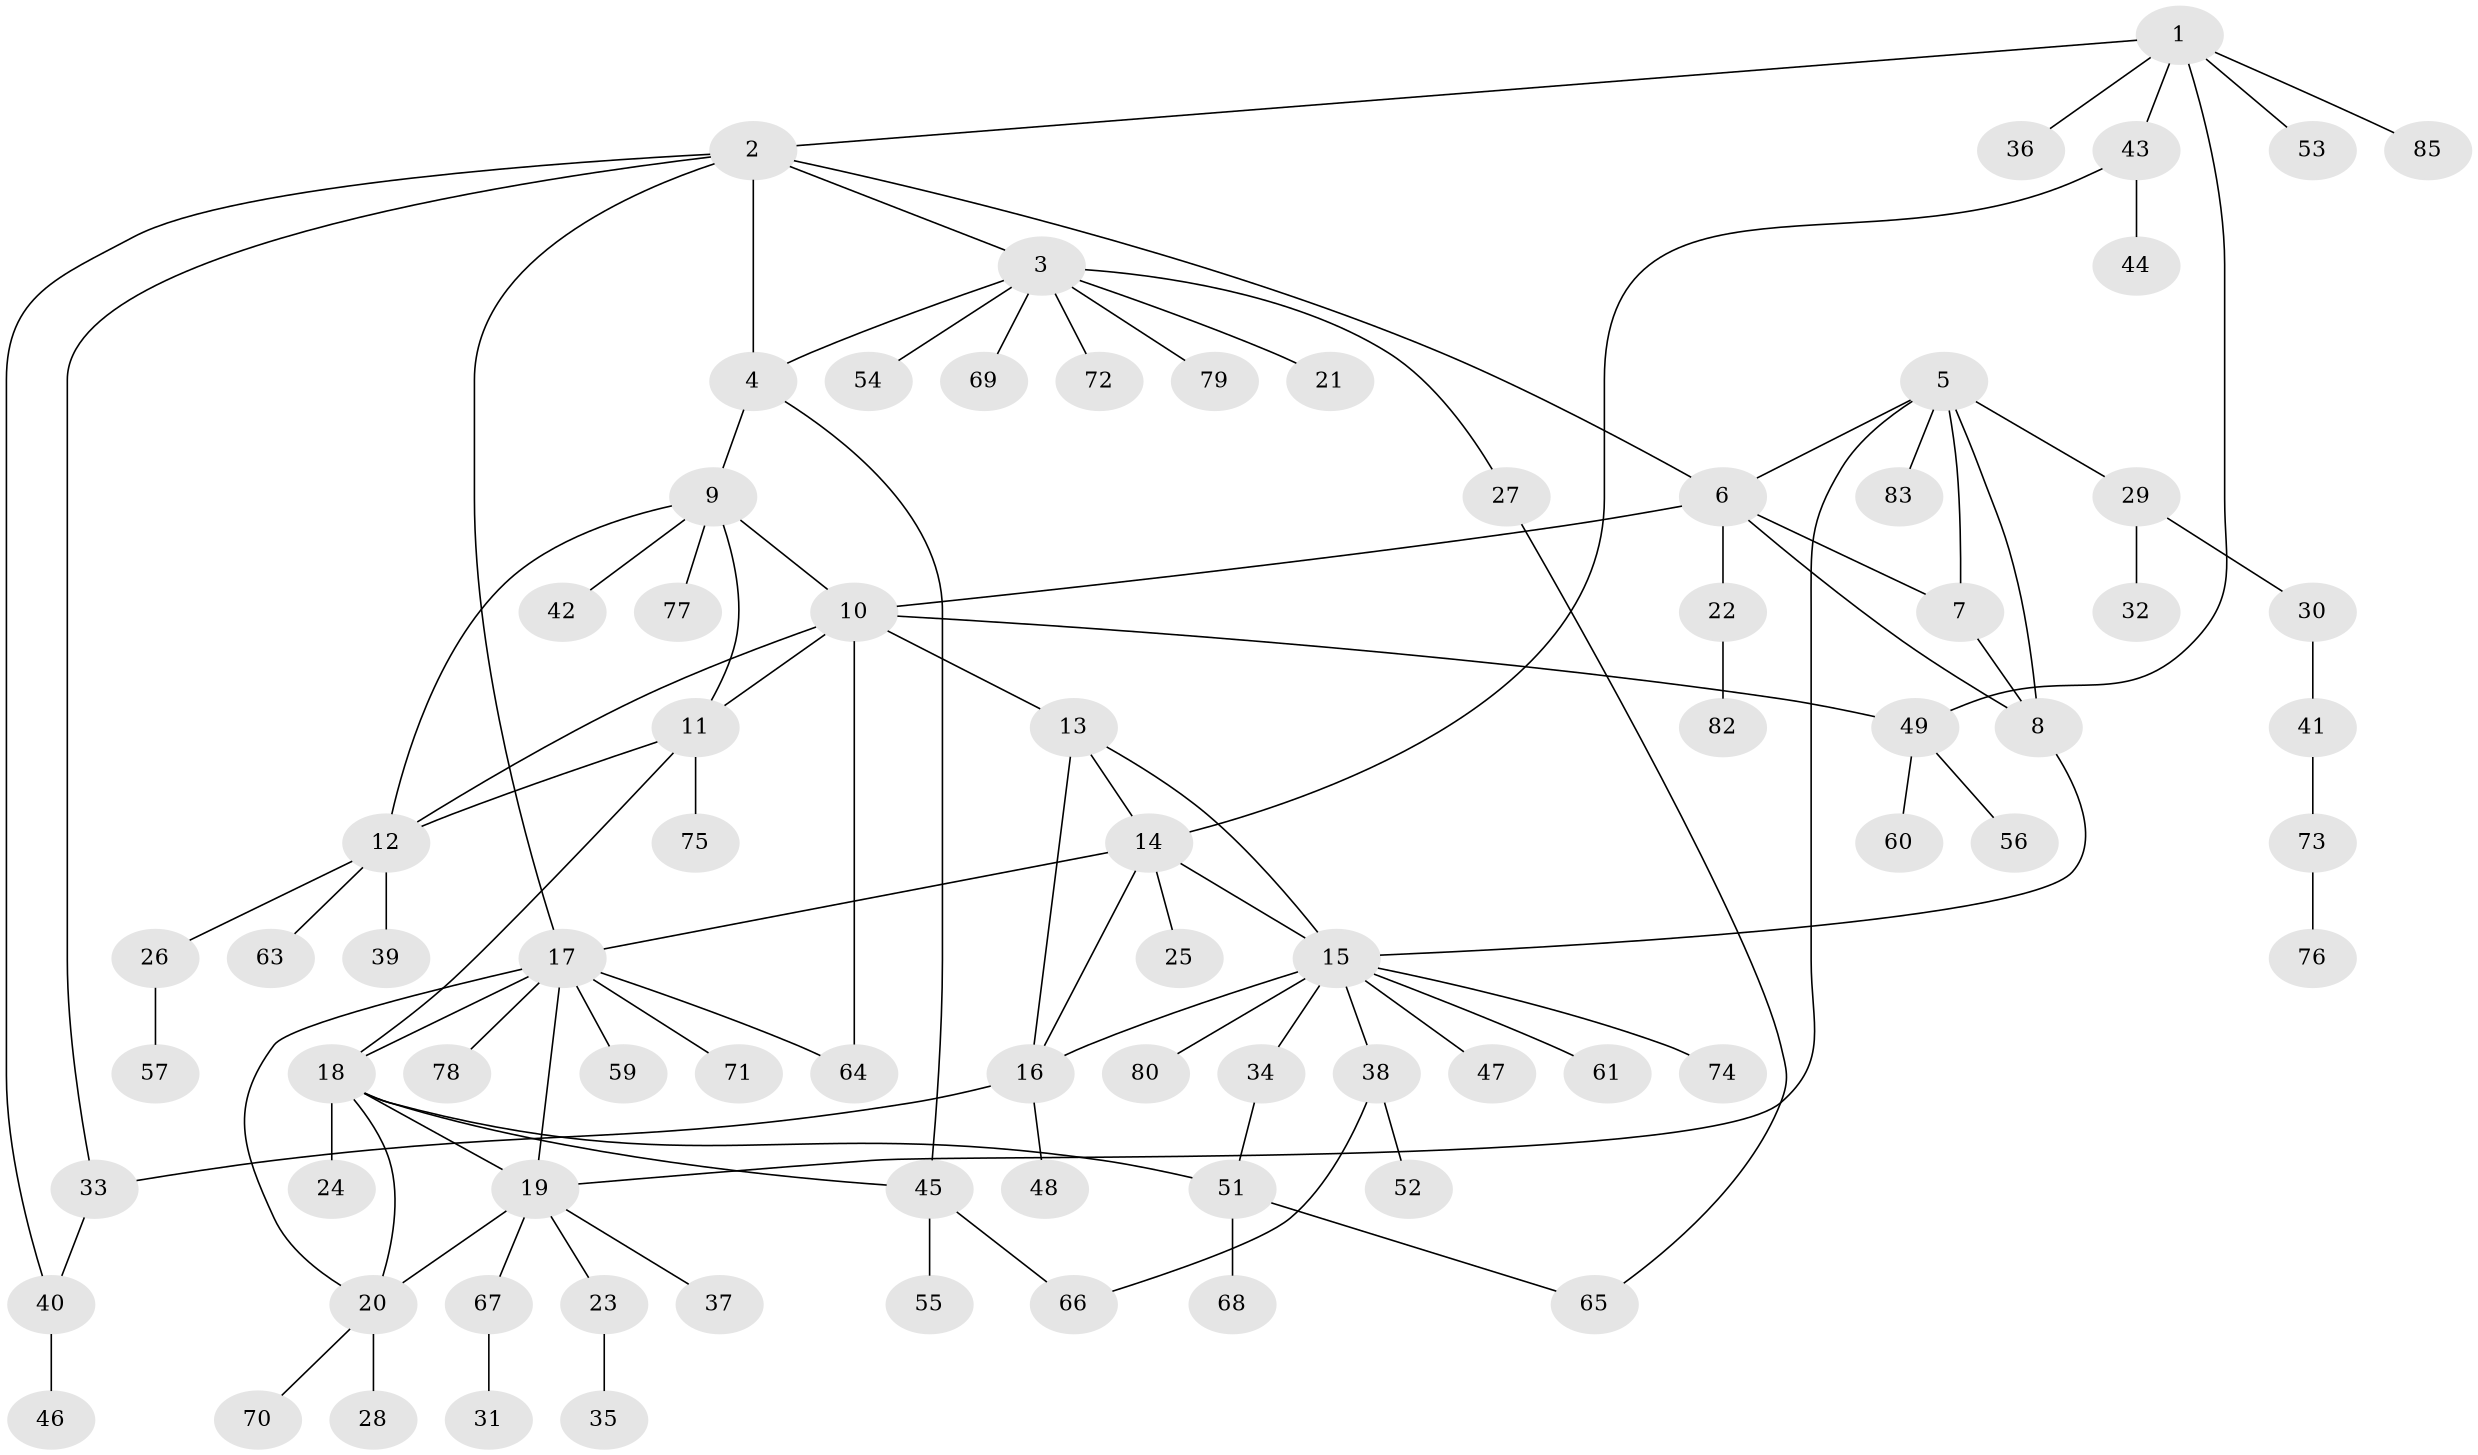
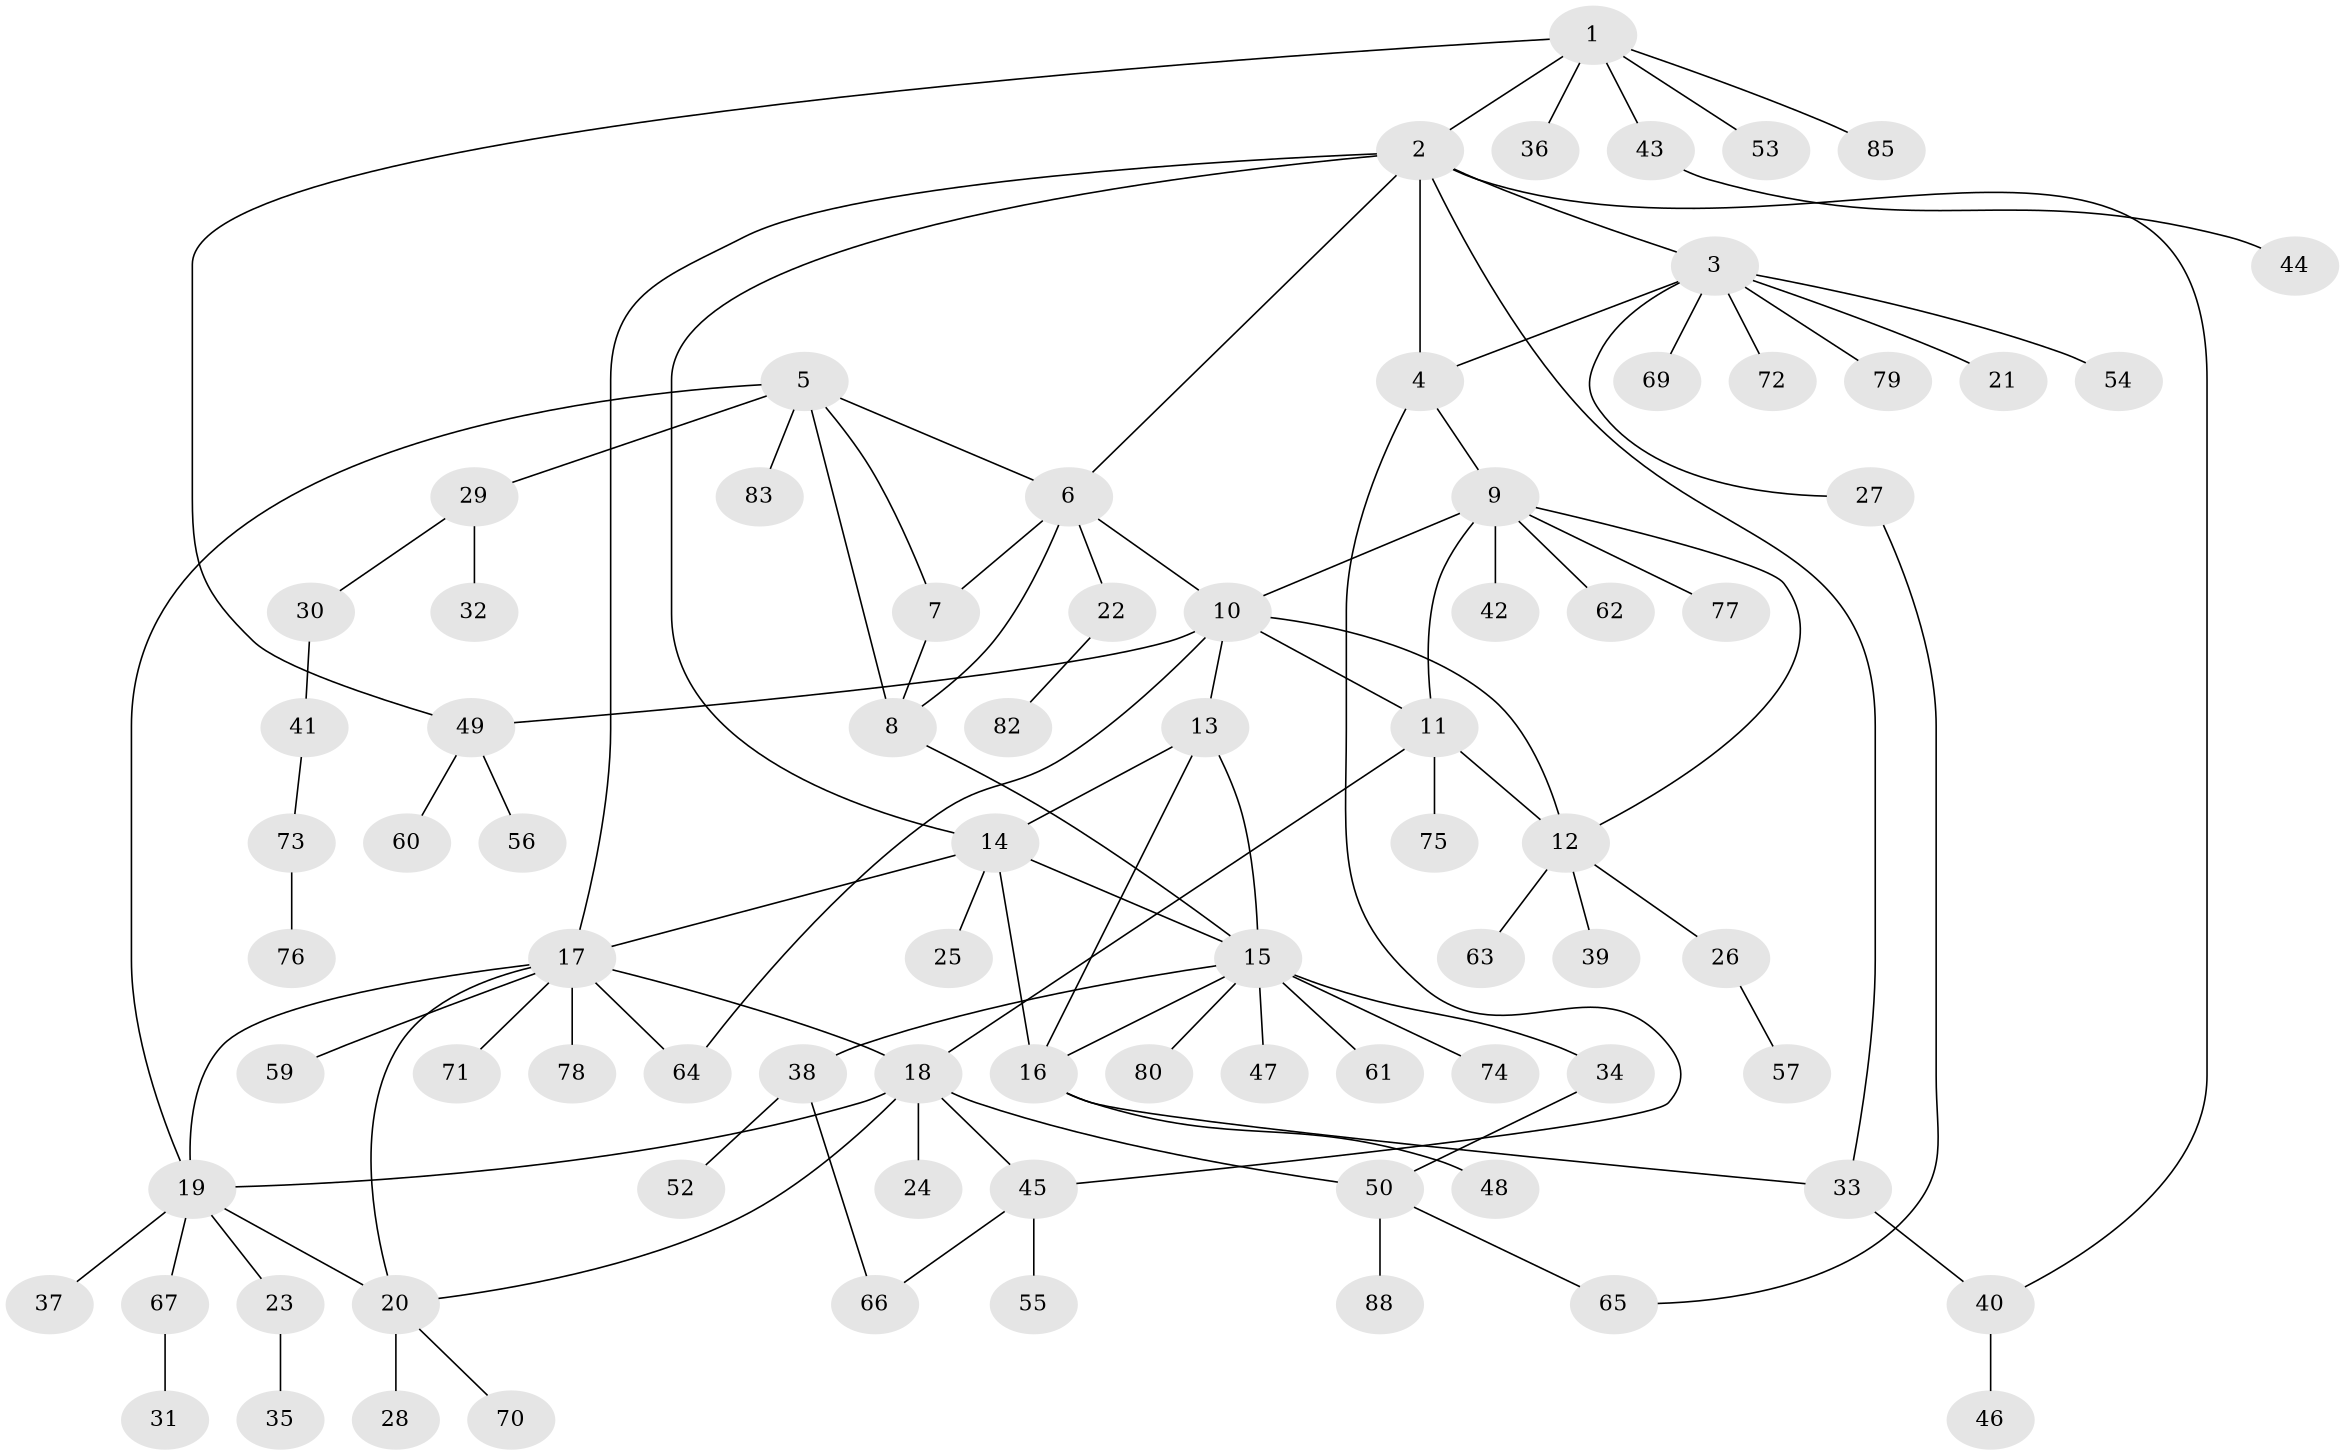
edge "43" -- "14": now "2" -- "14"
node "62": added
node "51": label "51" -> "50"
node "68": label "68" -> "88"
